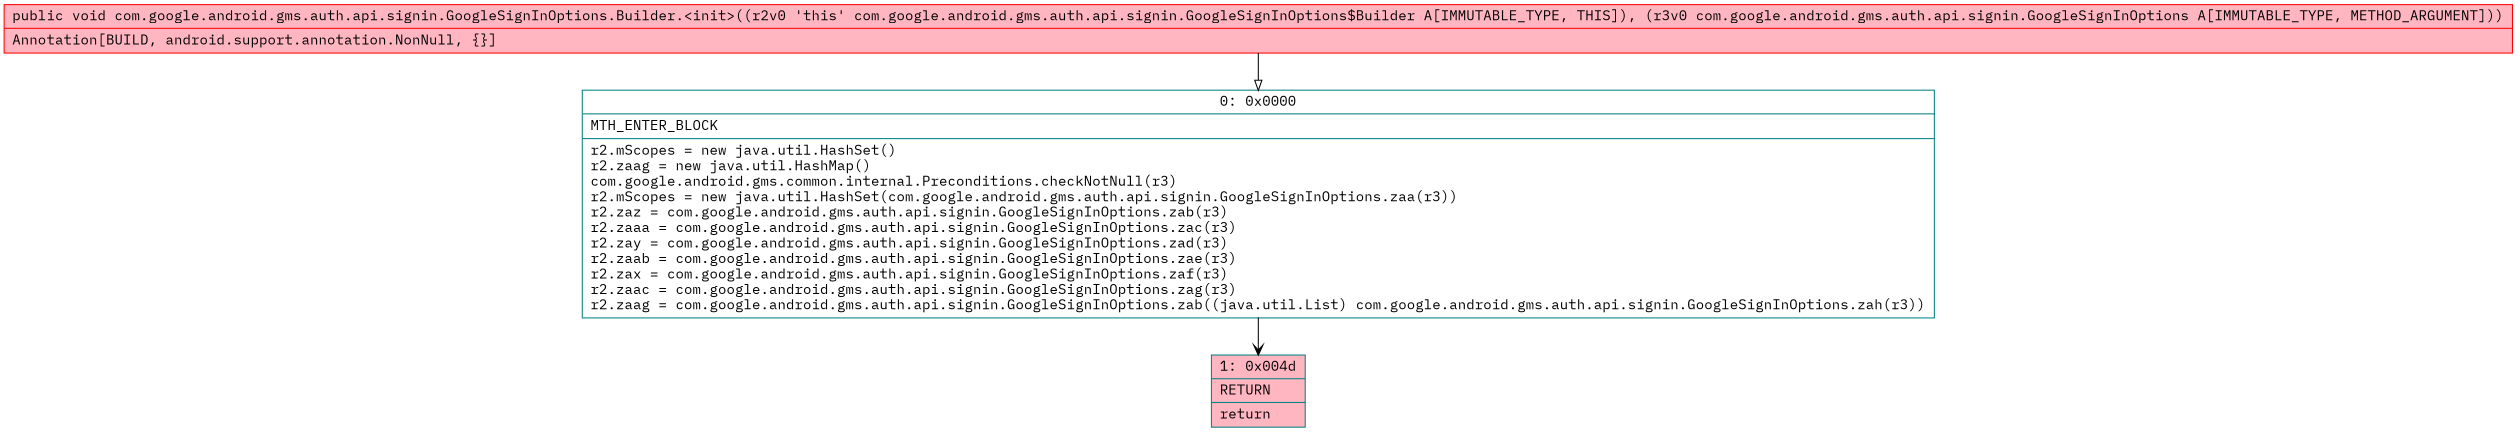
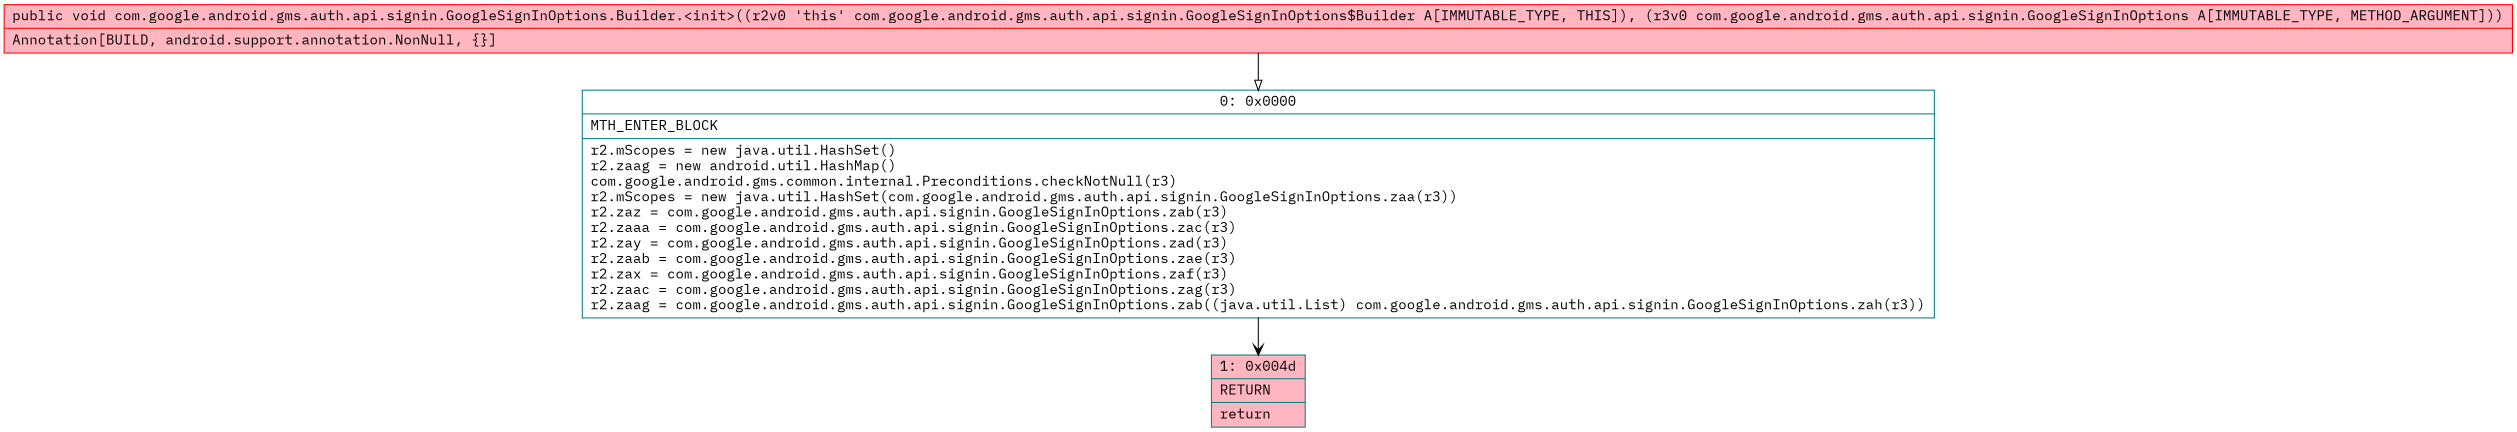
node "0: 0x0000": text "r2.zaag = new java.util.HashMap()" -> "r2.zaag = new android.util.HashMap()"
